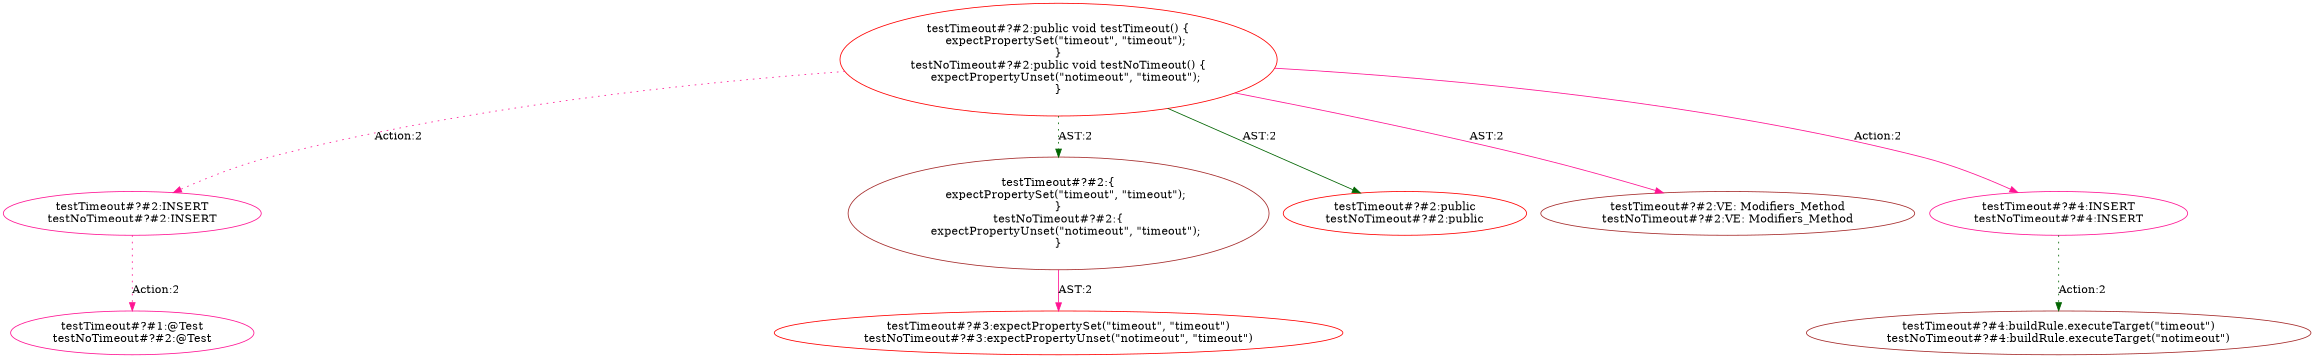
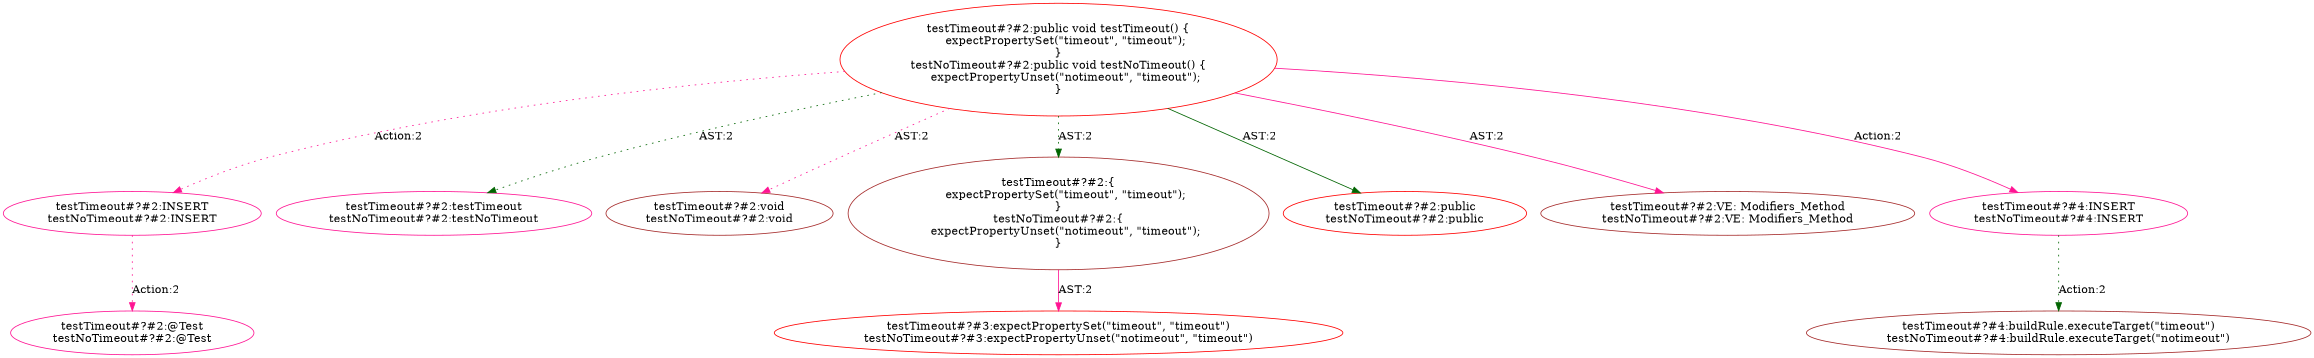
node "testTimeout#?#2:testTimeout testNoTimeout#?#2:testNoTimeout": added
node "testTimeout#?#2:void testNoTimeout#?#2:void": added
node "testTimeout#?#1:@Test testNoTimeout#?#2:@Test": label "testTimeout#?#1:@Test testNoTimeout#?#2:@Test" -> "testTimeout#?#2:@Test testNoTimeout#?#2:@Test"
